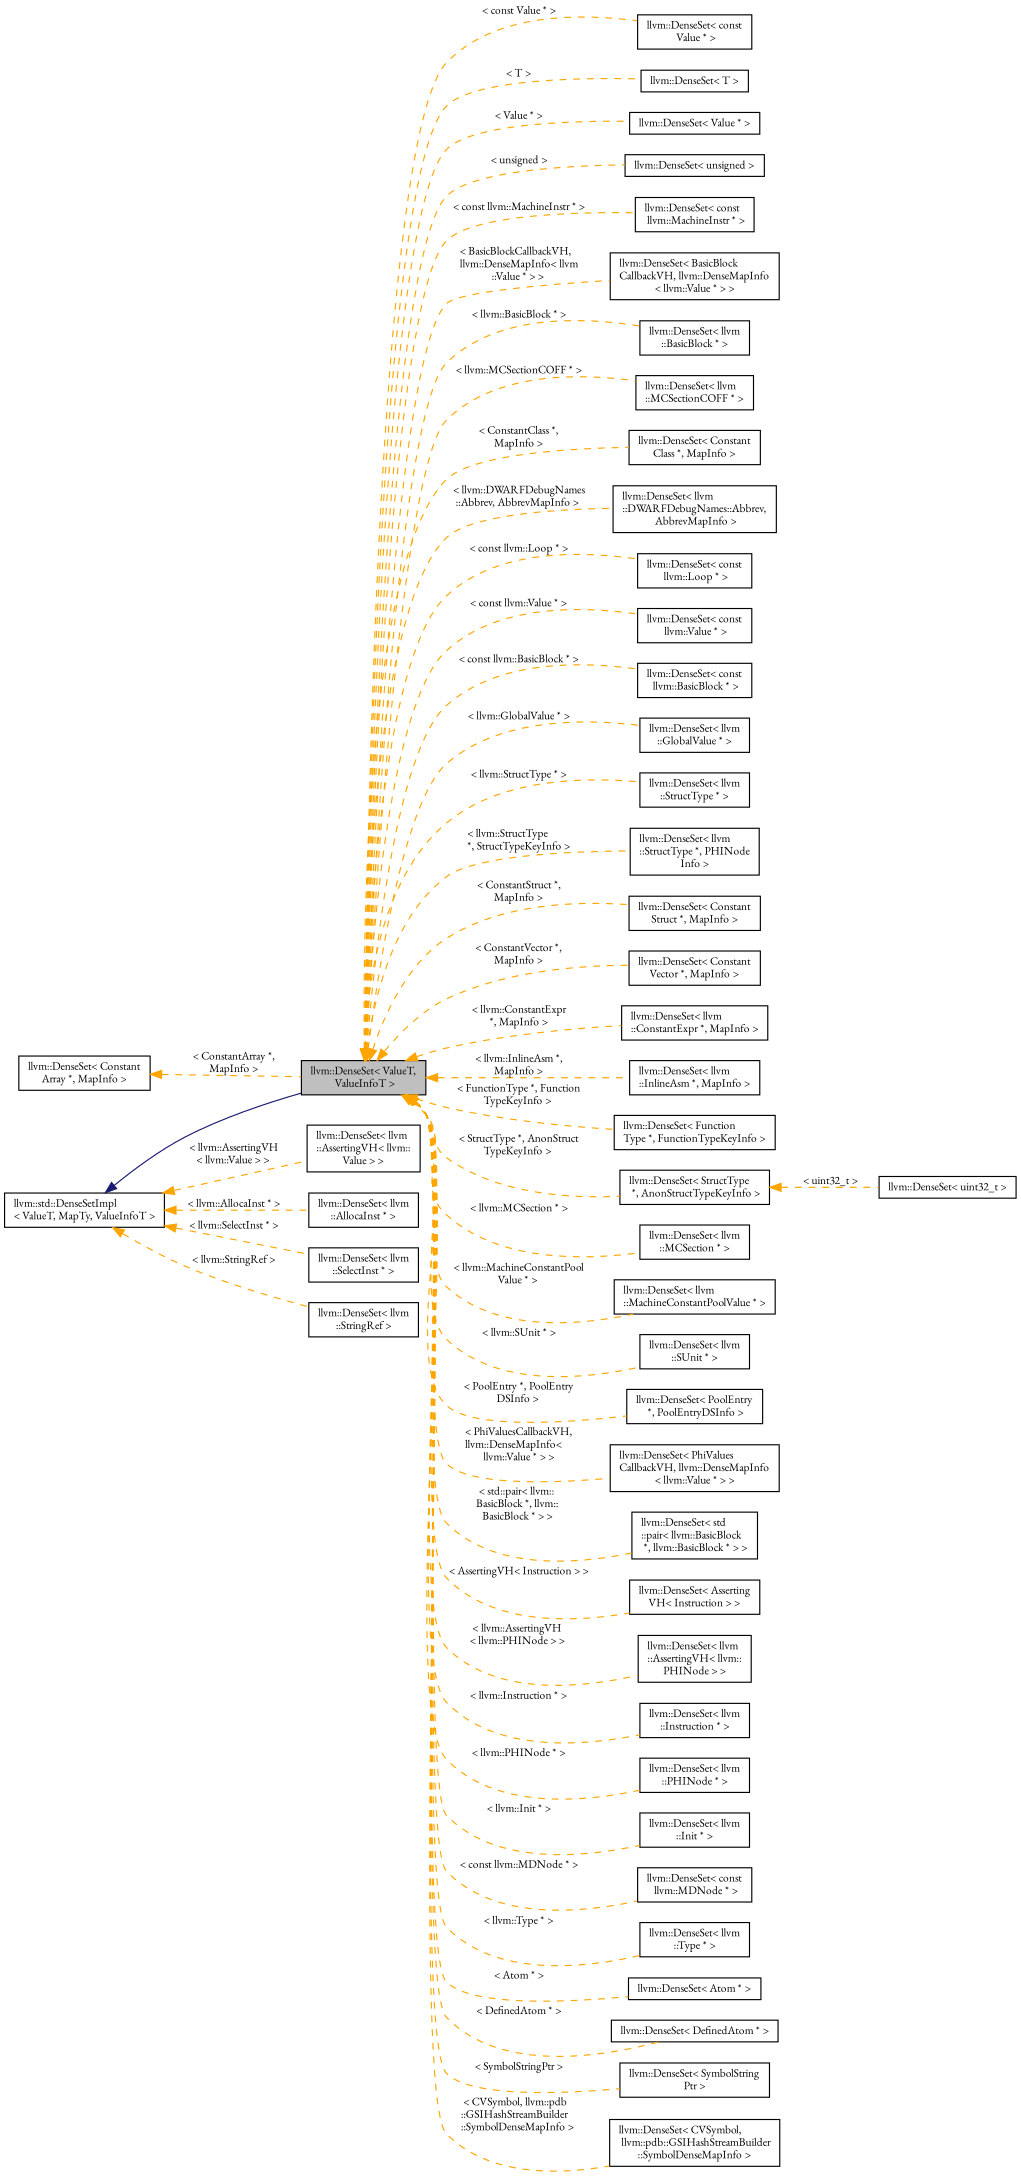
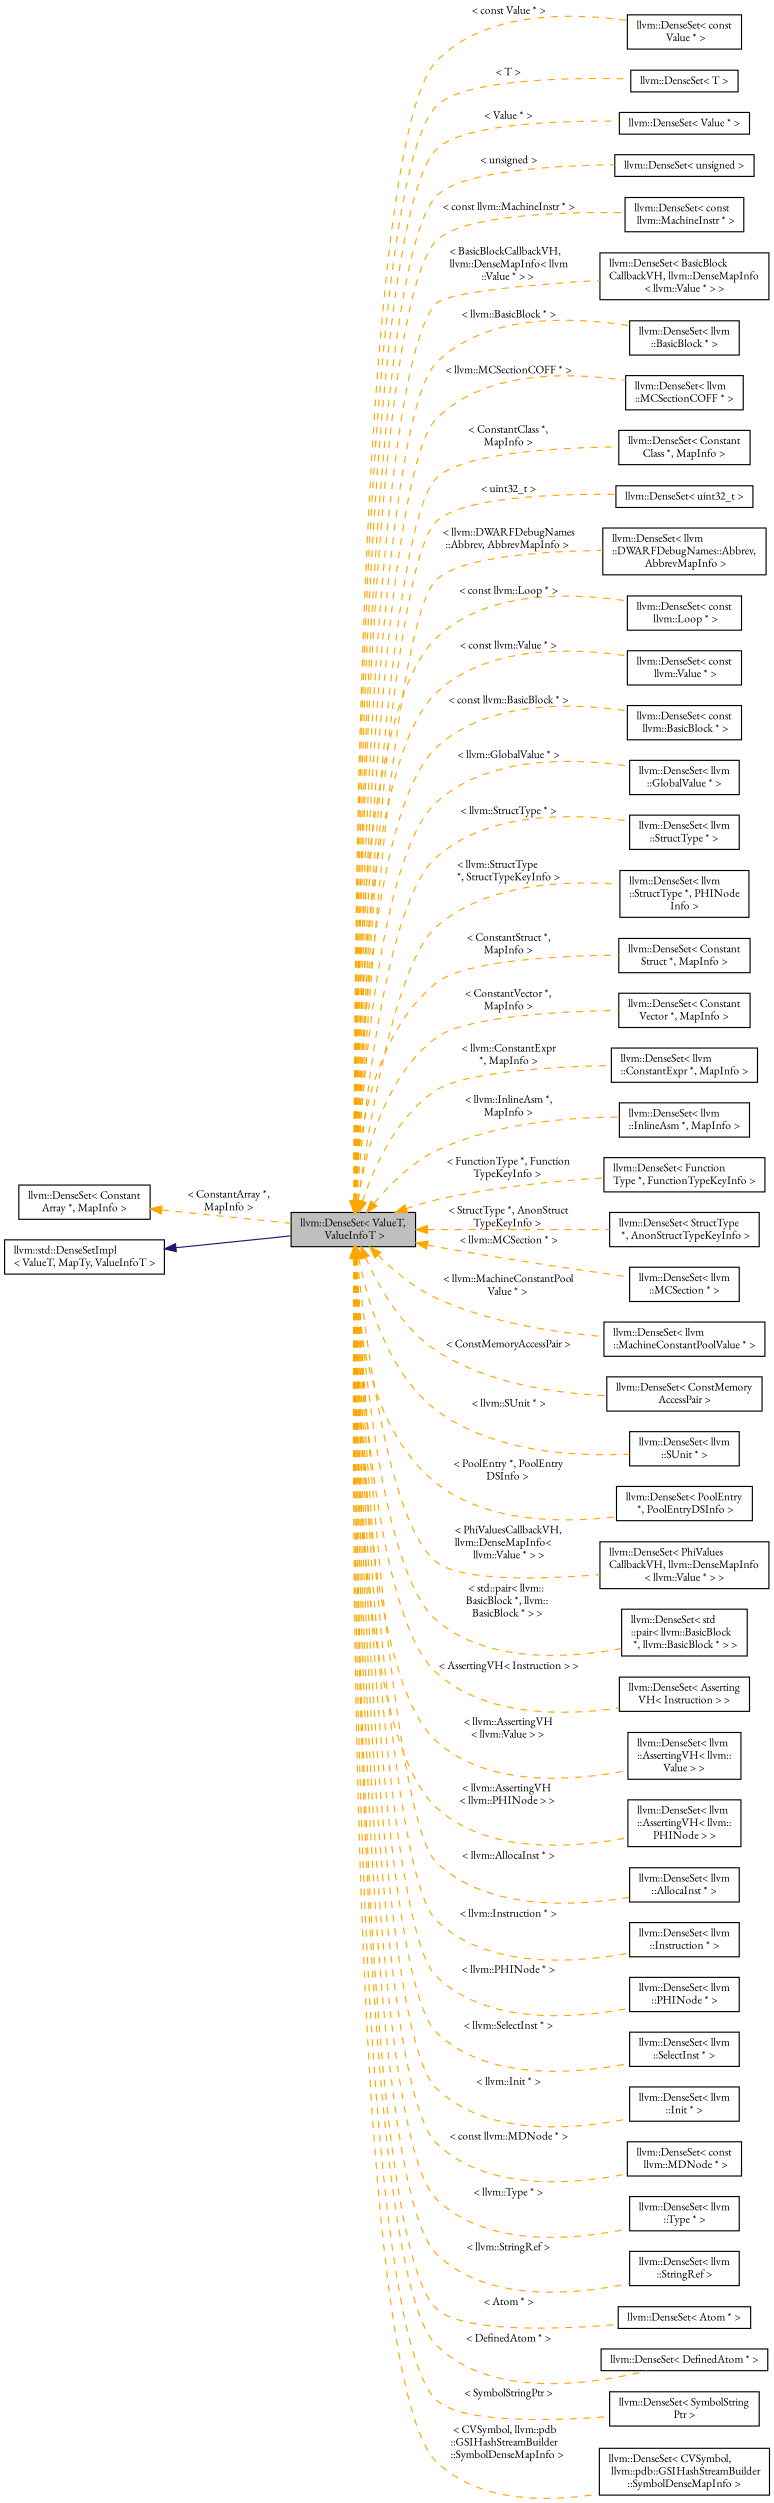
edge "llvm::DenseSet< llvm ::AssertingVH< llvm:: Value > >" -> "llvm::std::DenseSetImpl < ValueT, MapTy, ValueInfoT >": now "llvm::DenseSet< llvm ::AssertingVH< llvm:: Value > >" -> "llvm::DenseSet< ValueT, ValueInfoT >"
edge "llvm::DenseSet< uint32_t >" -> "llvm::DenseSet< StructType *, AnonStructTypeKeyInfo >": now "llvm::DenseSet< uint32_t >" -> "llvm::DenseSet< ValueT, ValueInfoT >"
edge "llvm::DenseSet< llvm ::AllocaInst * >" -> "llvm::std::DenseSetImpl < ValueT, MapTy, ValueInfoT >": now "llvm::DenseSet< llvm ::AllocaInst * >" -> "llvm::DenseSet< ValueT, ValueInfoT >"
edge "llvm::DenseSet< llvm ::SelectInst * >" -> "llvm::std::DenseSetImpl < ValueT, MapTy, ValueInfoT >": now "llvm::DenseSet< llvm ::SelectInst * >" -> "llvm::DenseSet< ValueT, ValueInfoT >"
edge "llvm::DenseSet< llvm ::StringRef >" -> "llvm::std::DenseSetImpl < ValueT, MapTy, ValueInfoT >": now "llvm::DenseSet< llvm ::StringRef >" -> "llvm::DenseSet< ValueT, ValueInfoT >"
node "llvm::DenseSet< ConstMemory AccessPair >": added
